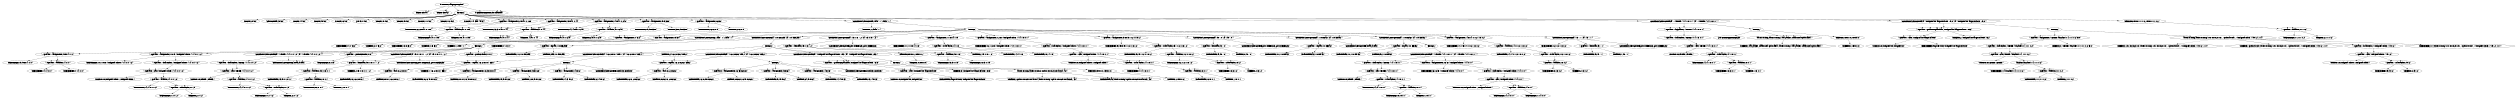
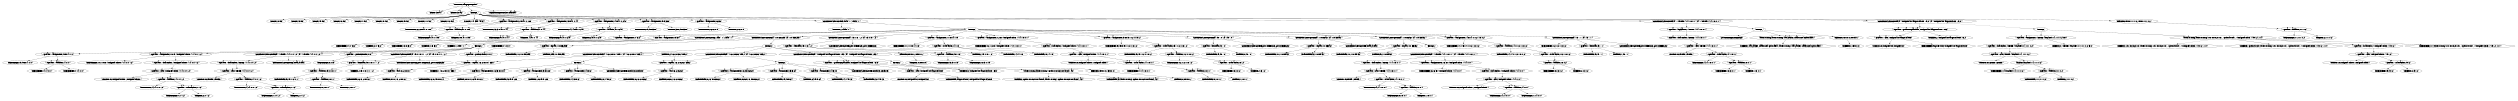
node "(STRUCTURE,v3: int)": label "(STRUCTURE,v3: int)" -> "(LOCAL,v3: int)"
node "(LOCAL,v4: int)": removed
node "(JUMP,v7: int)": label "(JUMP,v7: int)" -> "(LOCAL,v7: int)"
